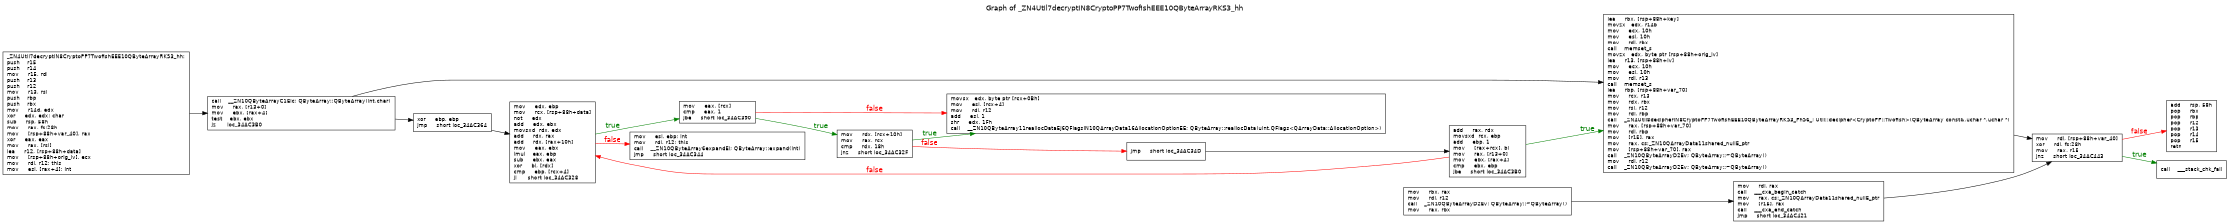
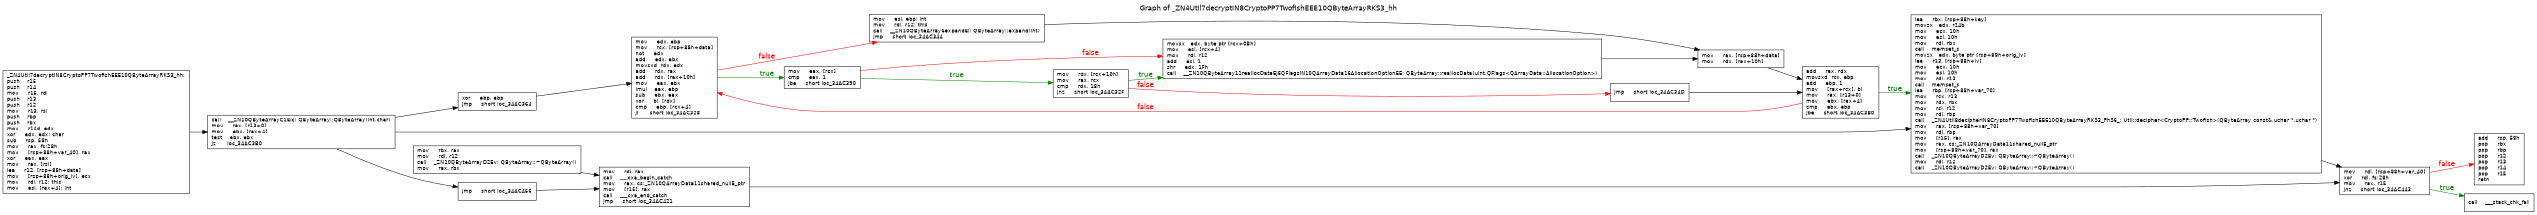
node "mov     rax, [rsp+88h+data] mov     rdx, [rax+10h]": added
node "jmp     short loc_34AC456": added
